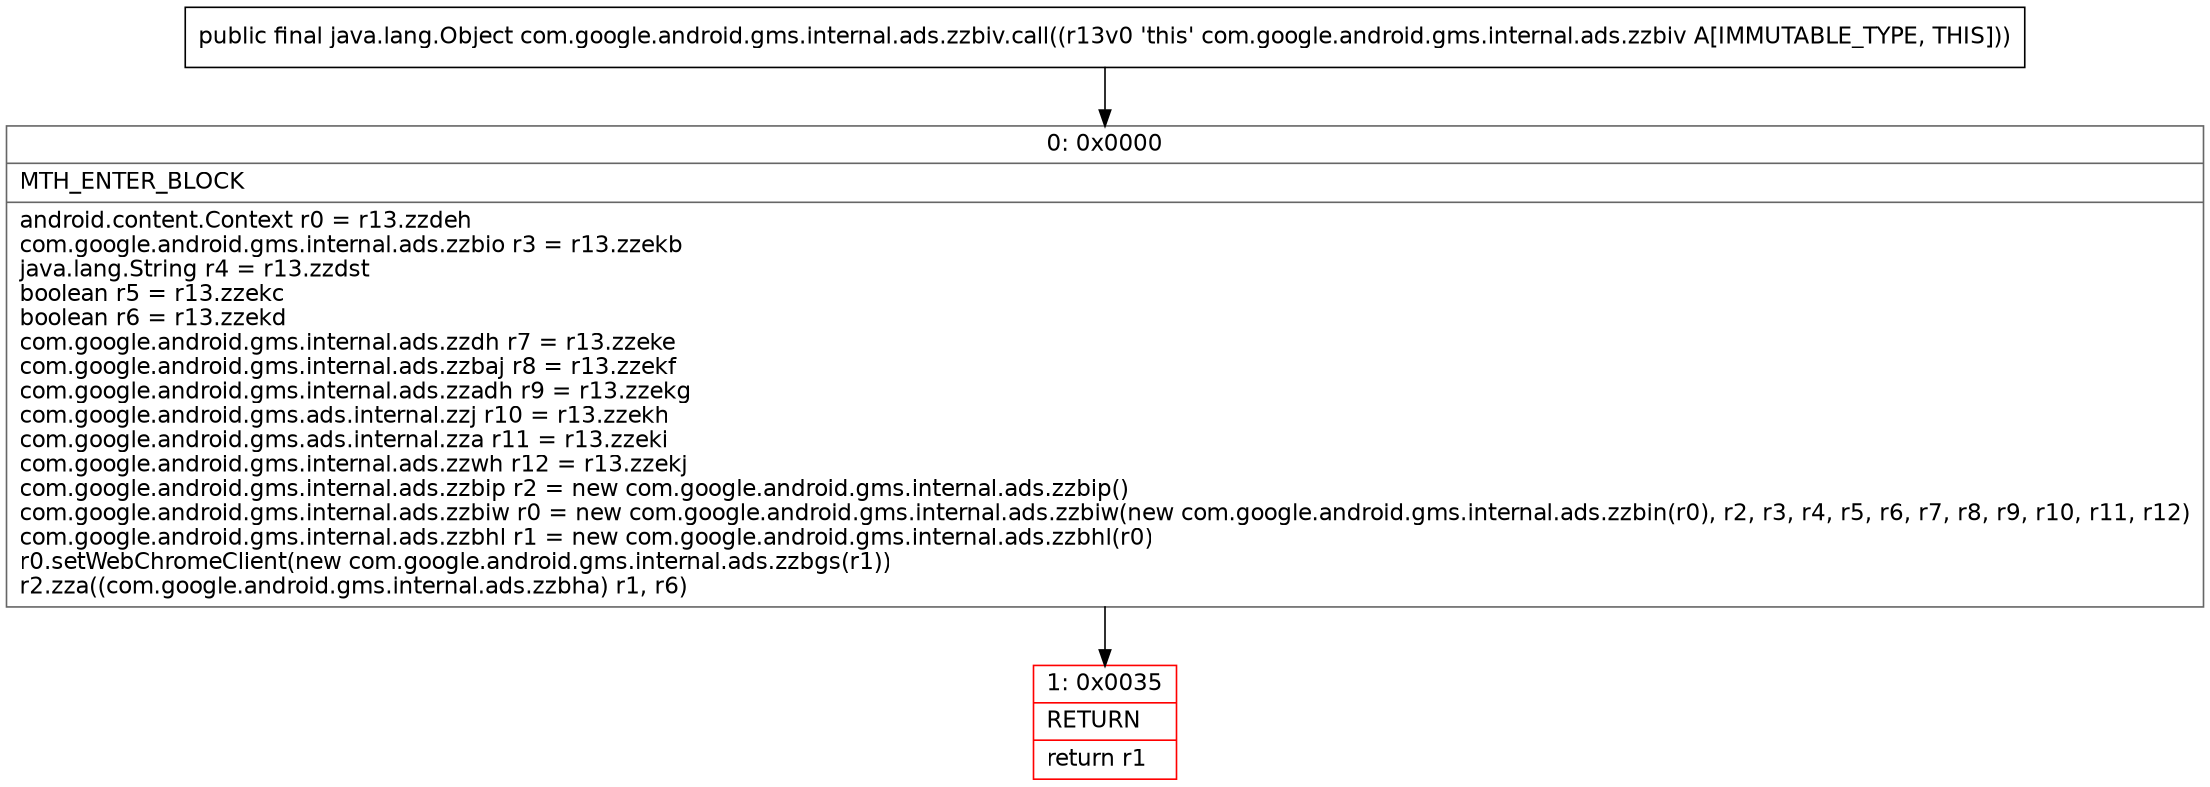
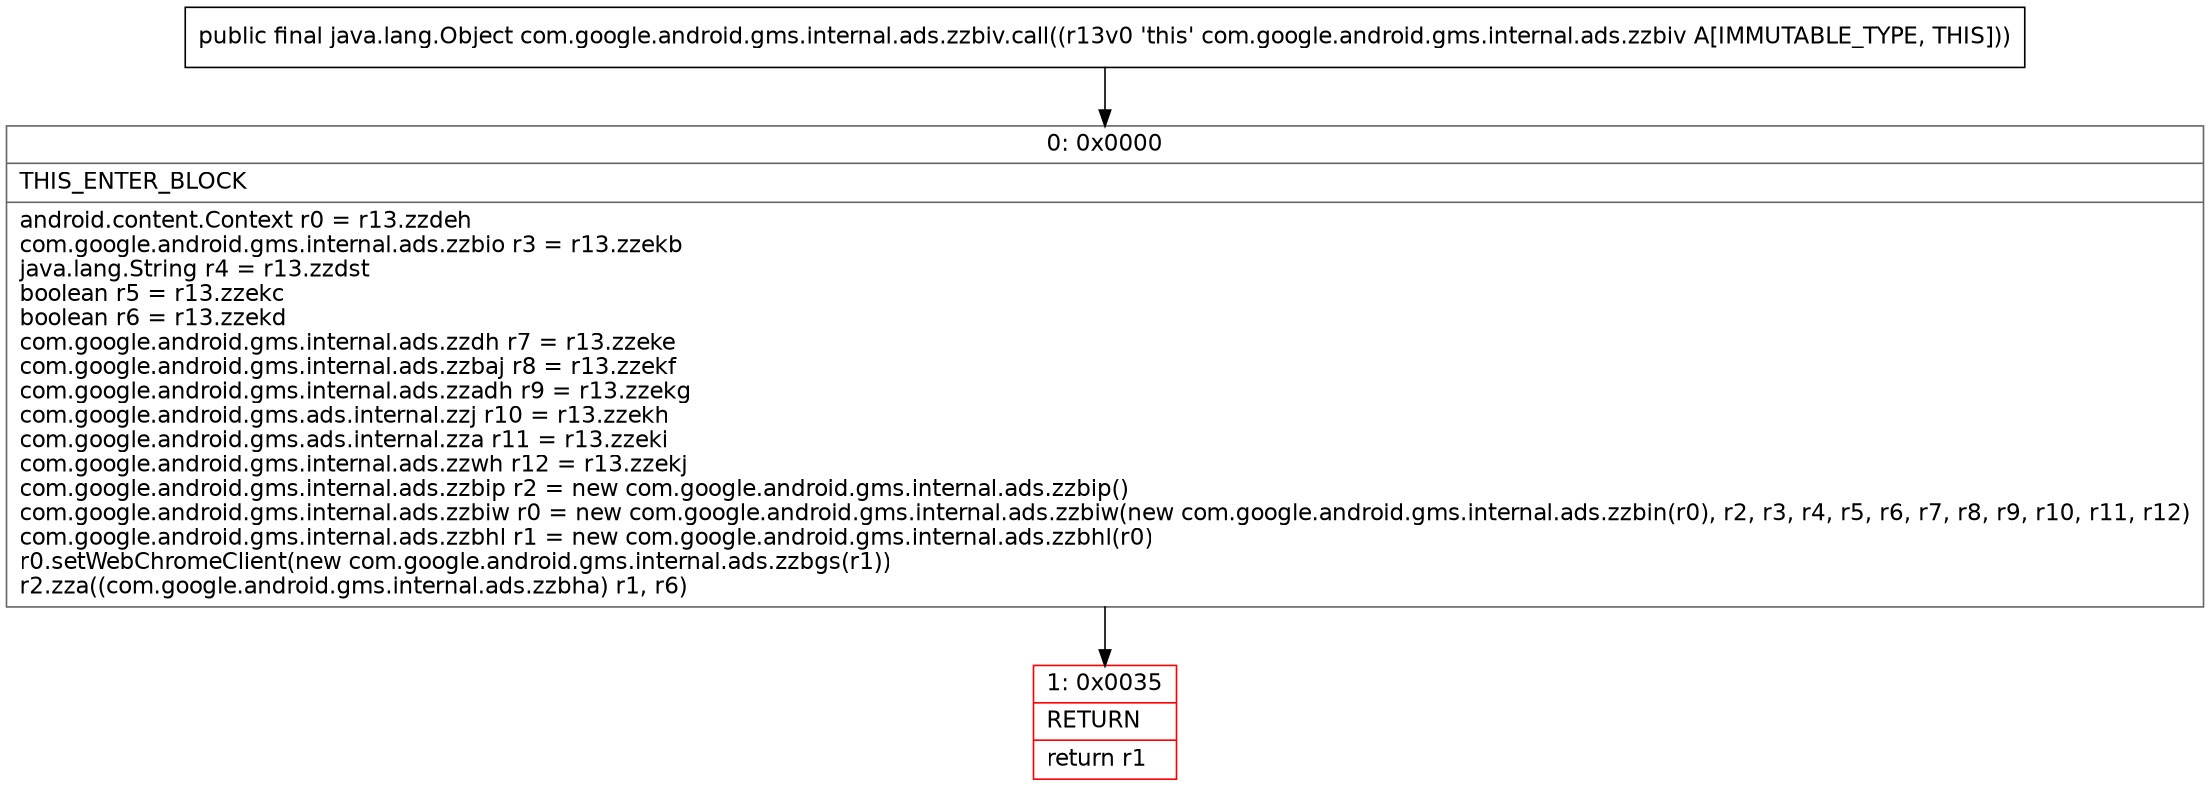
node "0: 0x0000": text "MTH_ENTER_BLOCK" -> "THIS_ENTER_BLOCK"
